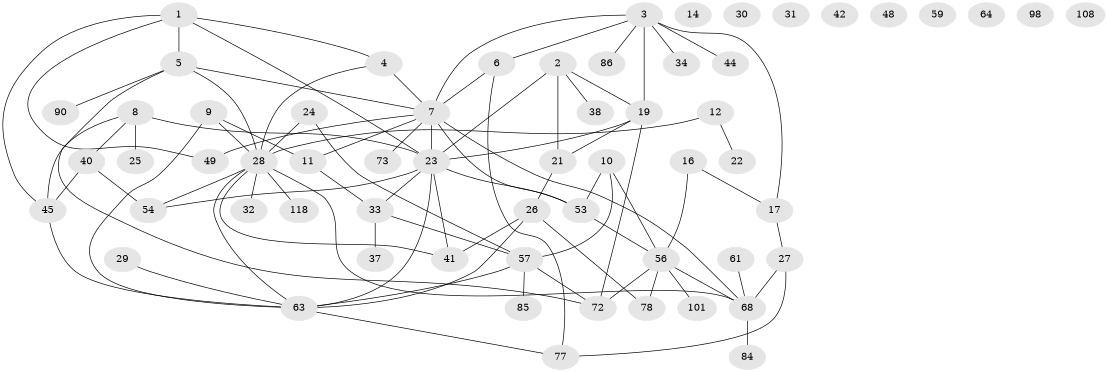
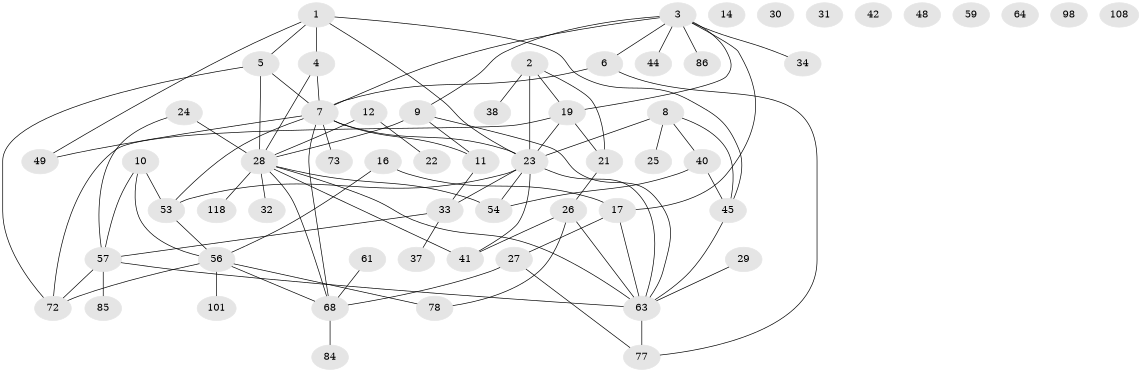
edge "3" -- "9": added
node "90": removed
edge "17" -- "63": added
